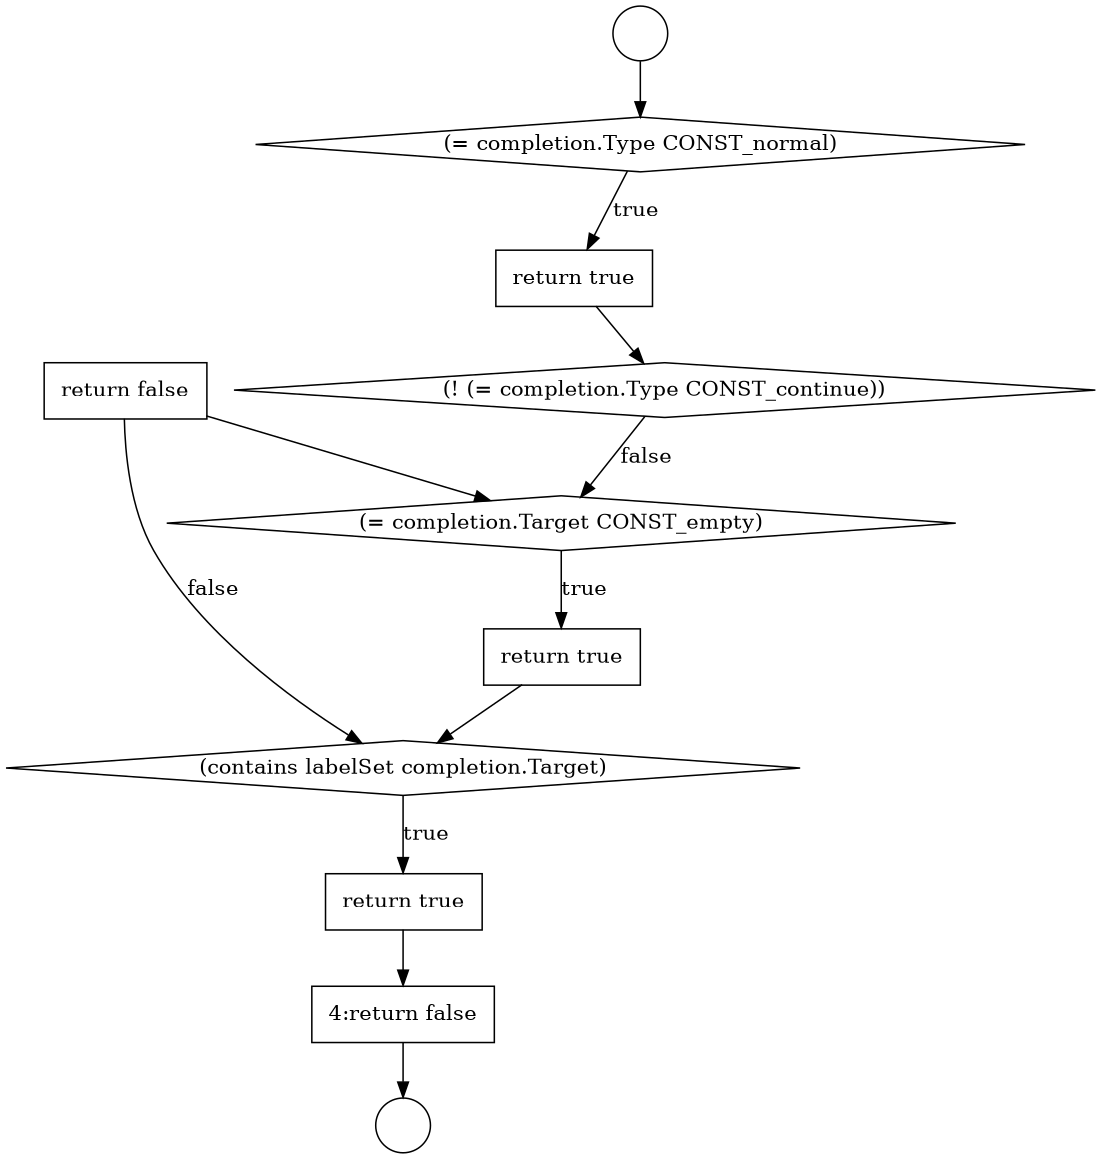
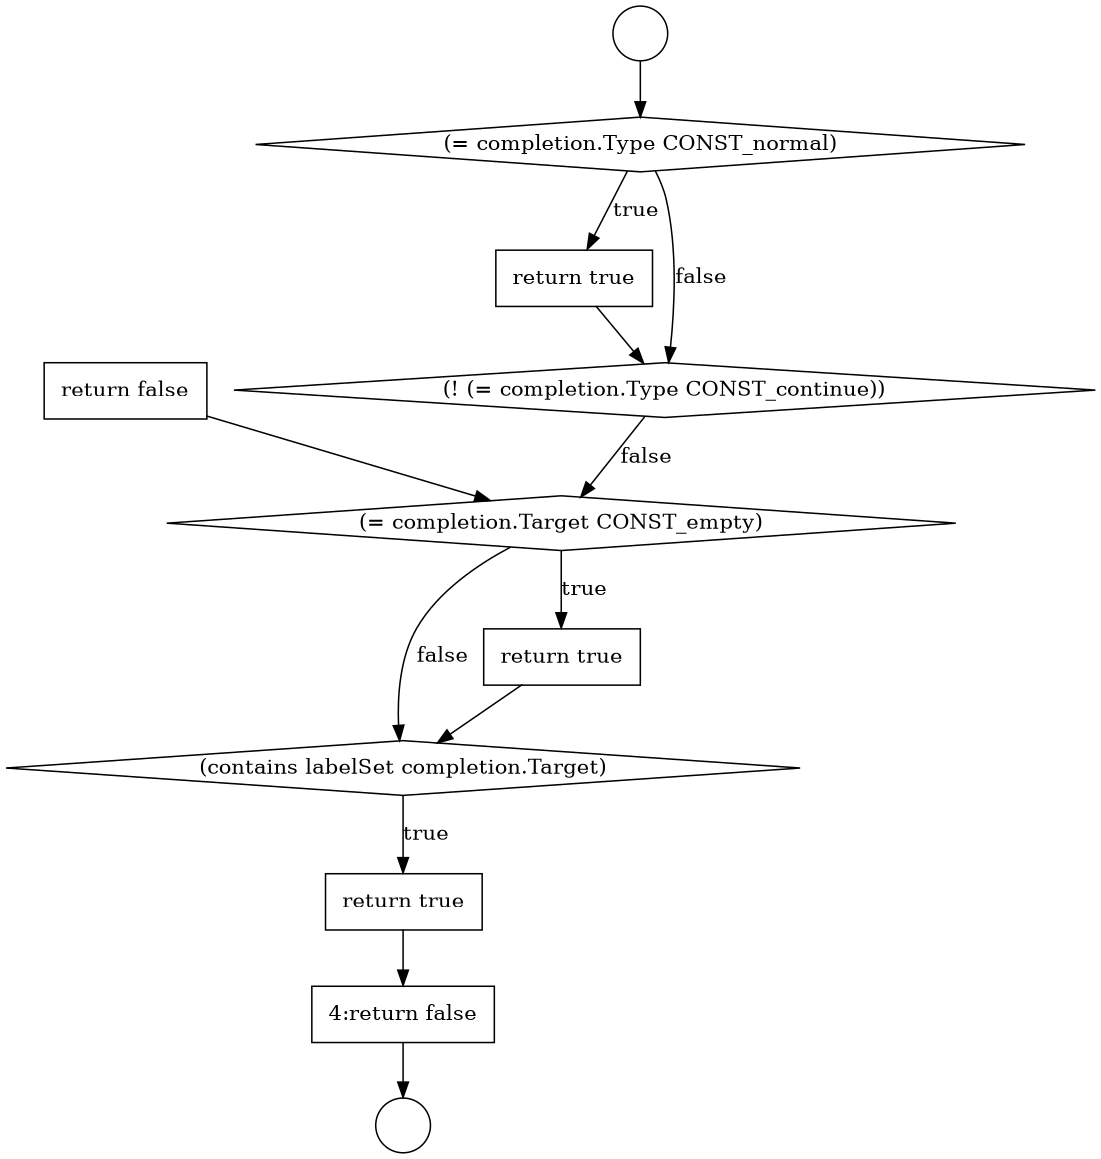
edge "(= completion.Type CONST_normal)" -> "(! (= completion.Type CONST_continue))": added, label "false"
edge "return false" -> "(contains labelSet completion.Target)": now "(= completion.Target CONST_empty)" -> "(contains labelSet completion.Target)"
